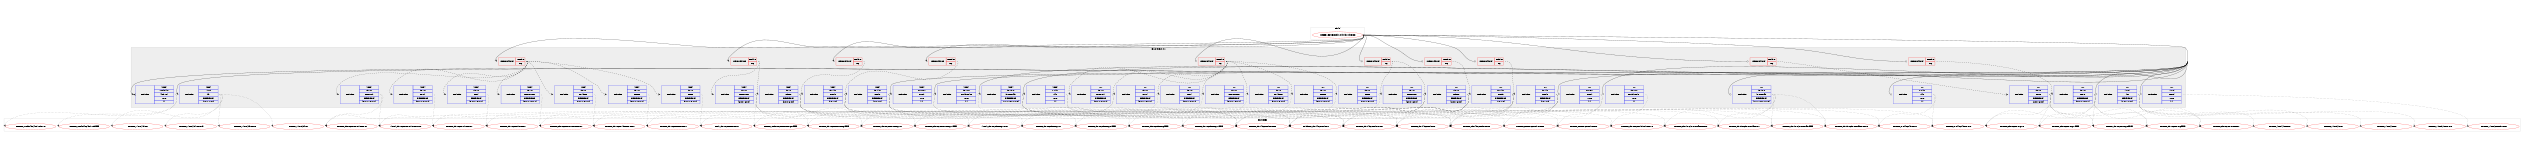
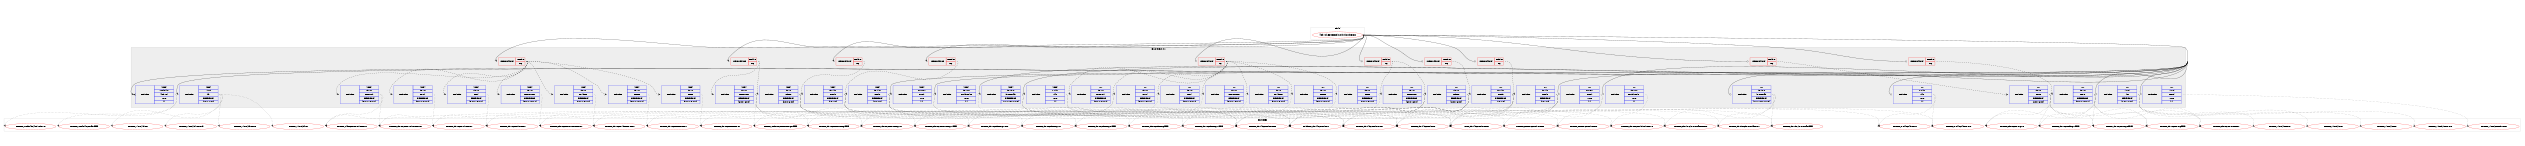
node "portage://games-action/prismlauncher-8.3": label "portage://games-action/prismlauncher-8.3" -> "libglvnd://games-action/prismlauncher-8.3"
node "portage://media-libs/libglvnd-9999": label "portage://media-libs/libglvnd-9999" -> "portage://media-libs/config-9999"
node "portage://dev-qt/qtnetwork-5.15.14": label "portage://dev-qt/qtnetwork-5.15.14" -> "portage://zlib-qt/qtnetwork-5.15.14"
node "virtual://dev-qt/qtnetwork-5.15.14-r1": label "virtual://dev-qt/qtnetwork-5.15.14-r1" -> "portage://dev-qt/qtnetwork-5.15.14-r1"
node "qtgui://dev-qt/qttest-5.15.14": label "qtgui://dev-qt/qttest-5.15.14" -> "portage://dev-qt/qttest-5.15.14"
node "virtual://dev-qt/qtbase-6.7.2-r1": label "virtual://dev-qt/qtbase-6.7.2-r1" -> "portage://dev-qt/qtbase-6.7.2-r1"
node "portage://dev-libs/quazip-1.3-r2": label "portage://dev-libs/quazip-1.3-r2" -> "none://dev-libs/quazip-1.3-r2"
node "portage://dev-java/java-config-9999": label "portage://dev-java/java-config-9999" -> "portage://dev-dev/java-config-9999"
node "portage://dev-java/java-config-2.3.1-r1": removed
node "portage://dev-qt/qtsvg-6.7.9999": label "portage://dev-qt/qtsvg-6.7.9999" -> "portage://dev-qt/media-6.7.9999"
node "portage://install/jre-11-r2": label "portage://install/jre-11-r2" -> "portage://virtual/jre-11-r2"
